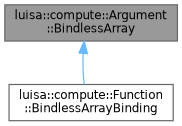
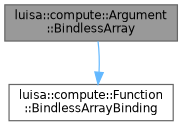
edge "luisa::compute::Function ::BindlessArrayBinding" -> "luisa::compute::Argument ::BindlessArray": reversed
